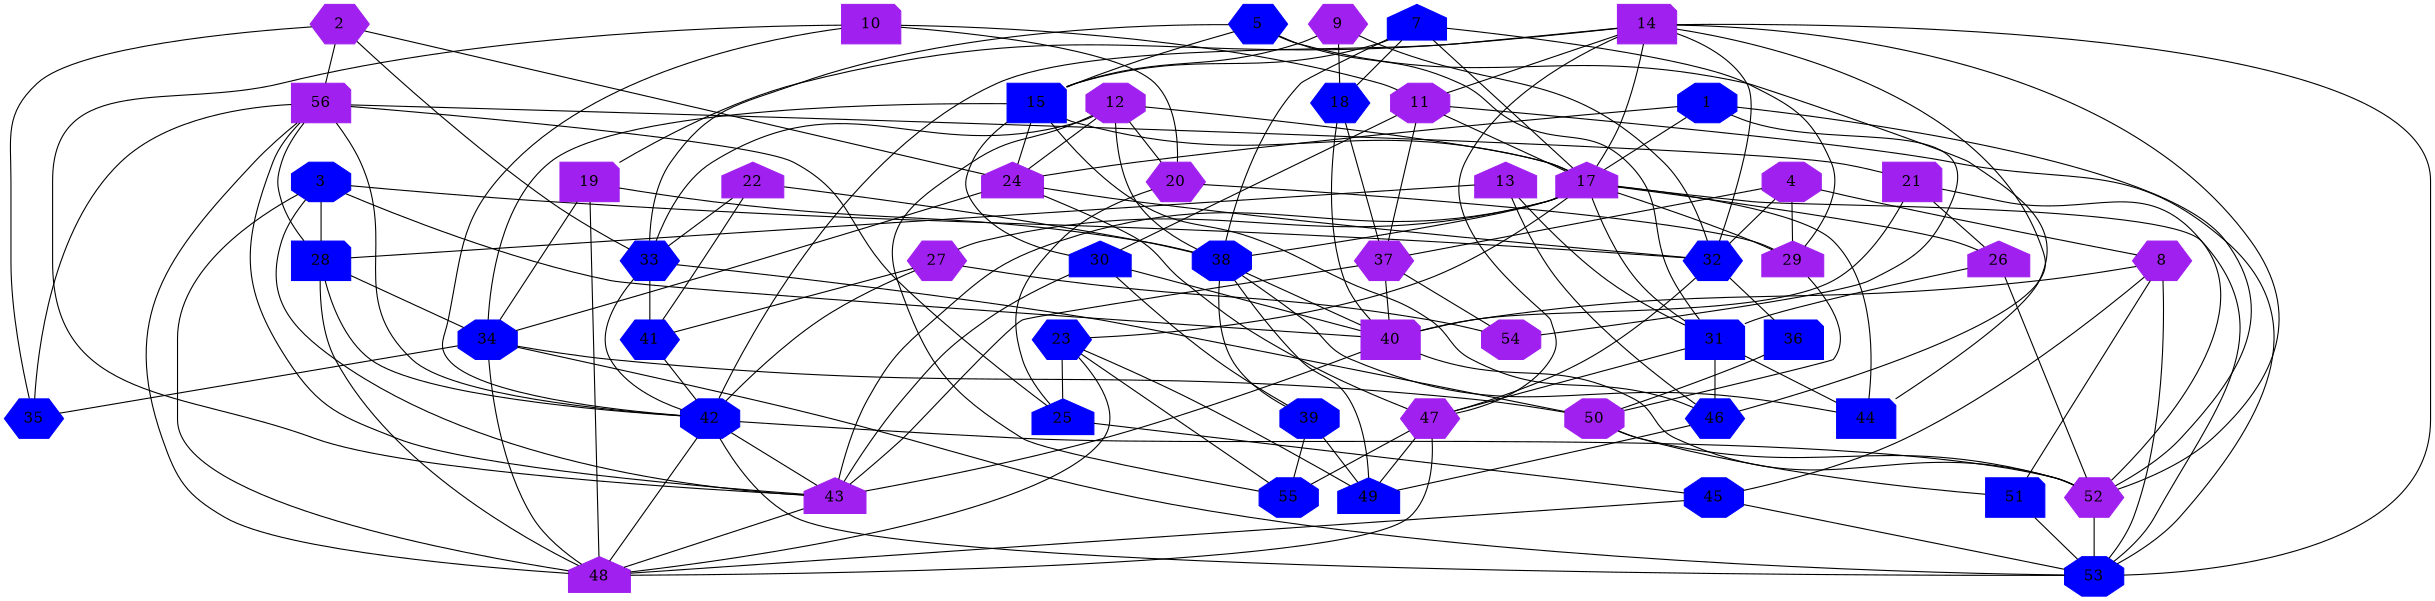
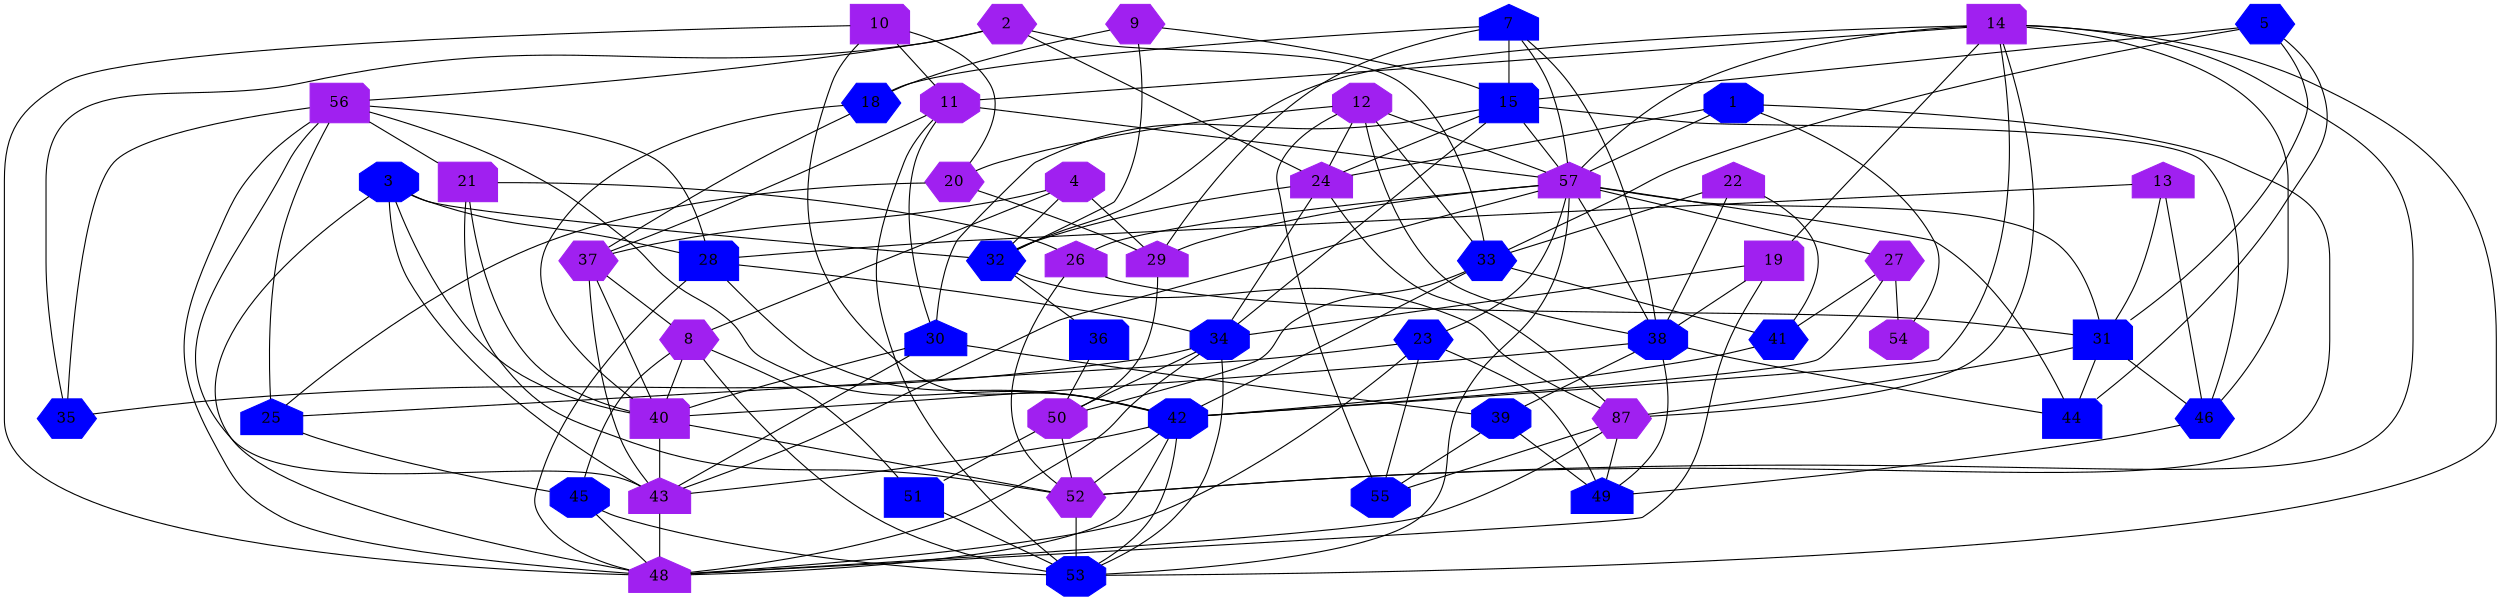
node "17": label "17" -> "57"
edge "10" -- "43": now "10" -- "48"
edge "37" -- "54": now "37" -- "8"
node "47": label "47" -> "87"
